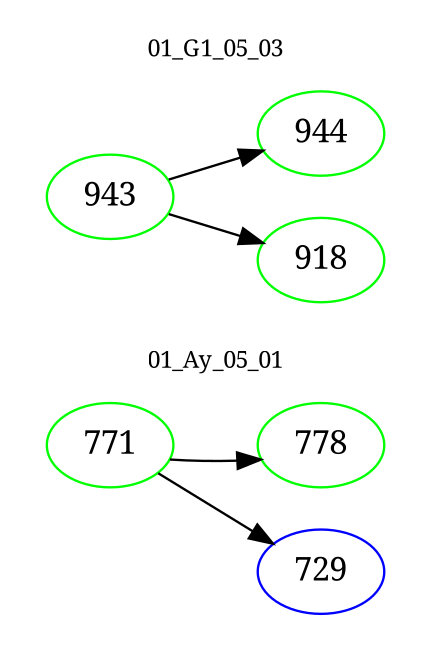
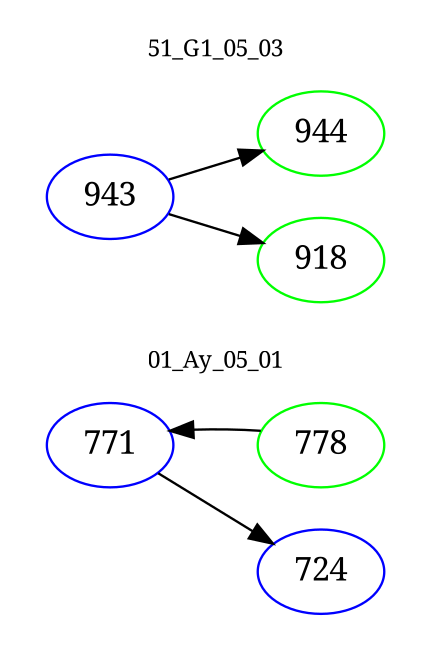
cluster "01_G1_05_03": label "01_G1_05_03" -> "51_G1_05_03"
node "943": color green -> blue
node "771": color green -> blue
edge "771" -> "778": reversed
node "729": label "729" -> "724"
